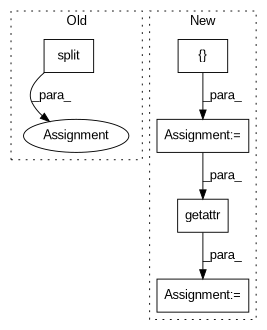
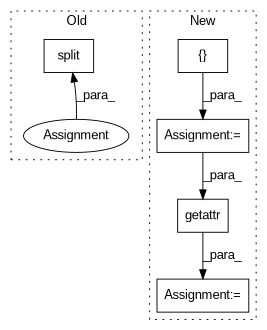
edge "split" -> "Assignment": reversed
